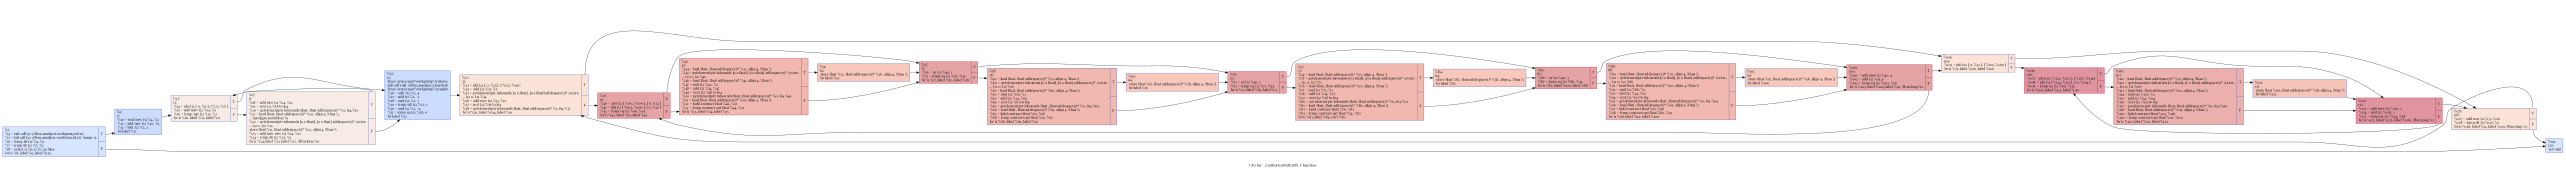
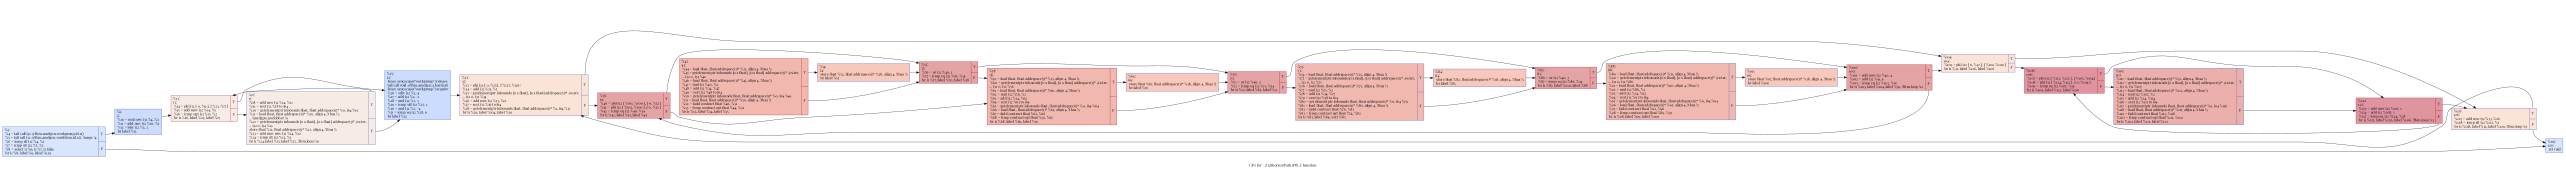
node "%121:": removed
node "%58:": color #3d50c3ff -> #b70d28ff
node "%13:": color #3d50c3ff -> #b70d28ff
edge "%39:" -> "%43:": now "%39:" -> "%58:"
node "%3:": text "%8 = select i1 %6, i1 %7, i9 false" -> "%8 = select i1 %6, i1 %7, i1 false"
